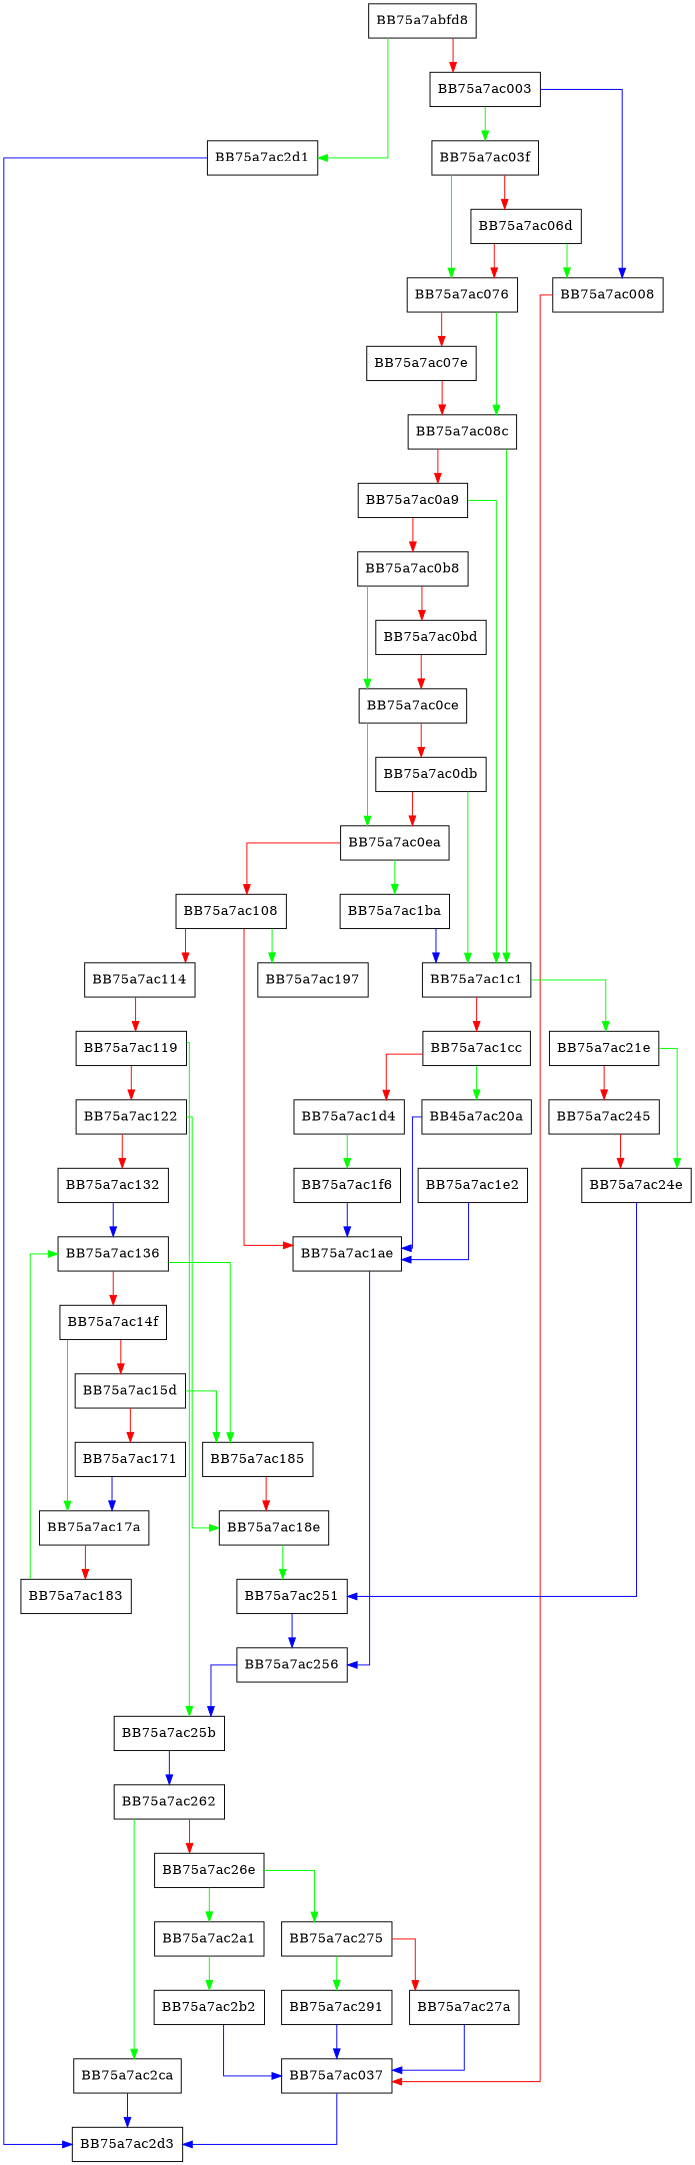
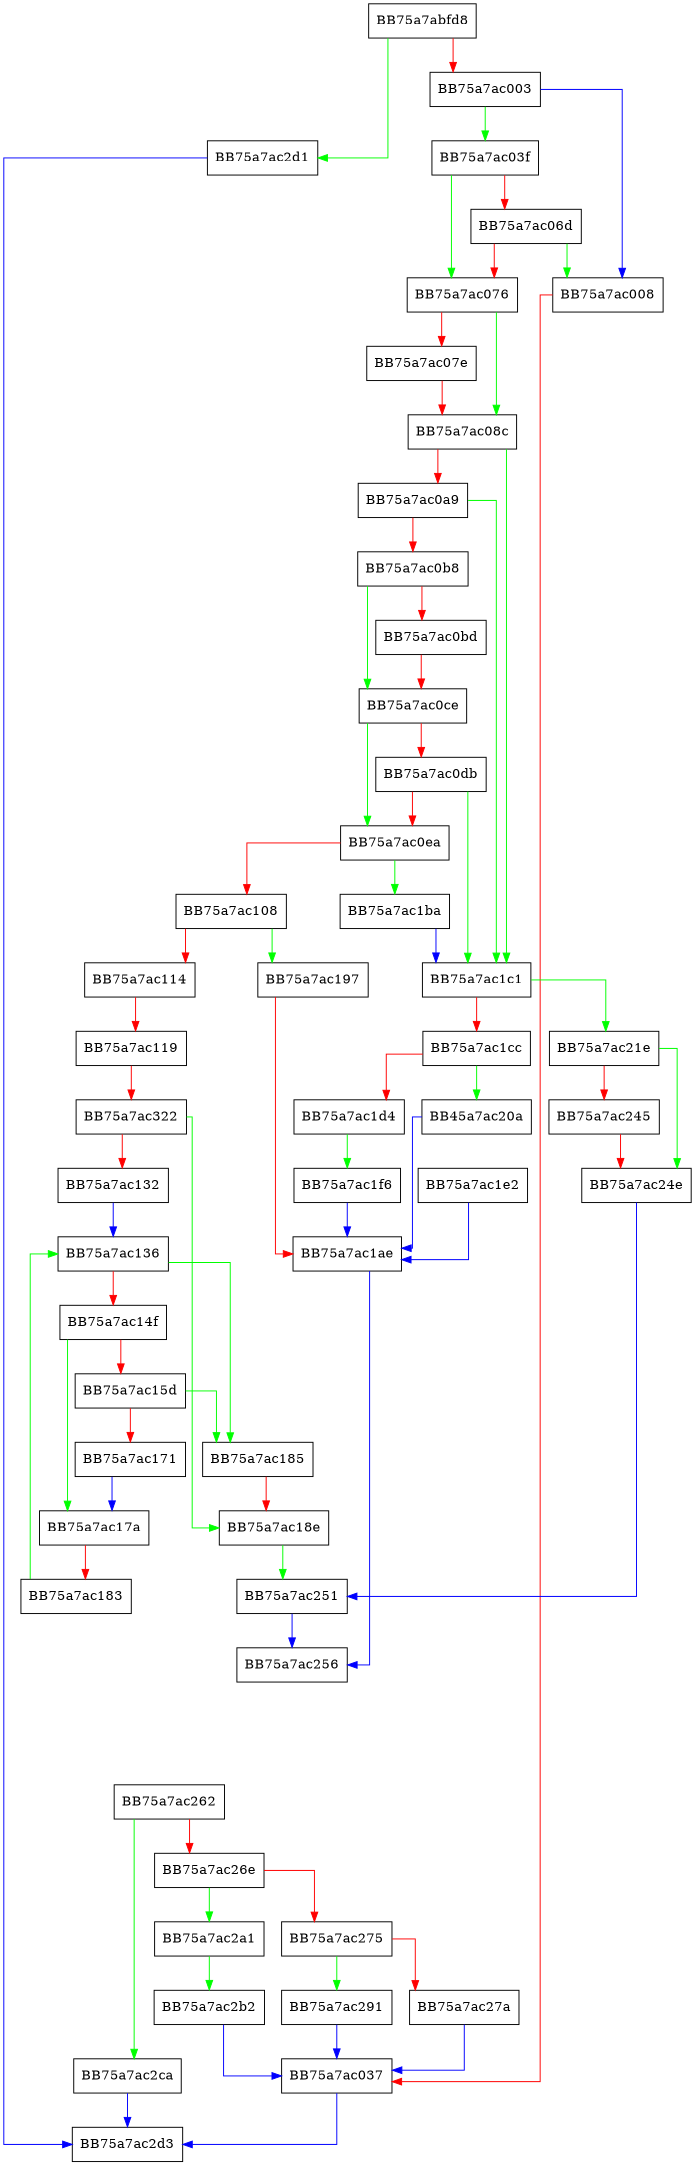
edge "BB75a7ac108" -> "BB75a7ac1ae": now "BB75a7ac197" -> "BB75a7ac1ae"
node "BB75a7ac122": label "BB75a7ac122" -> "BB75a7ac322"
node "BB75a7ac25b": removed
edge "BB75a7ac26e" -> "BB75a7ac275": color green -> red
